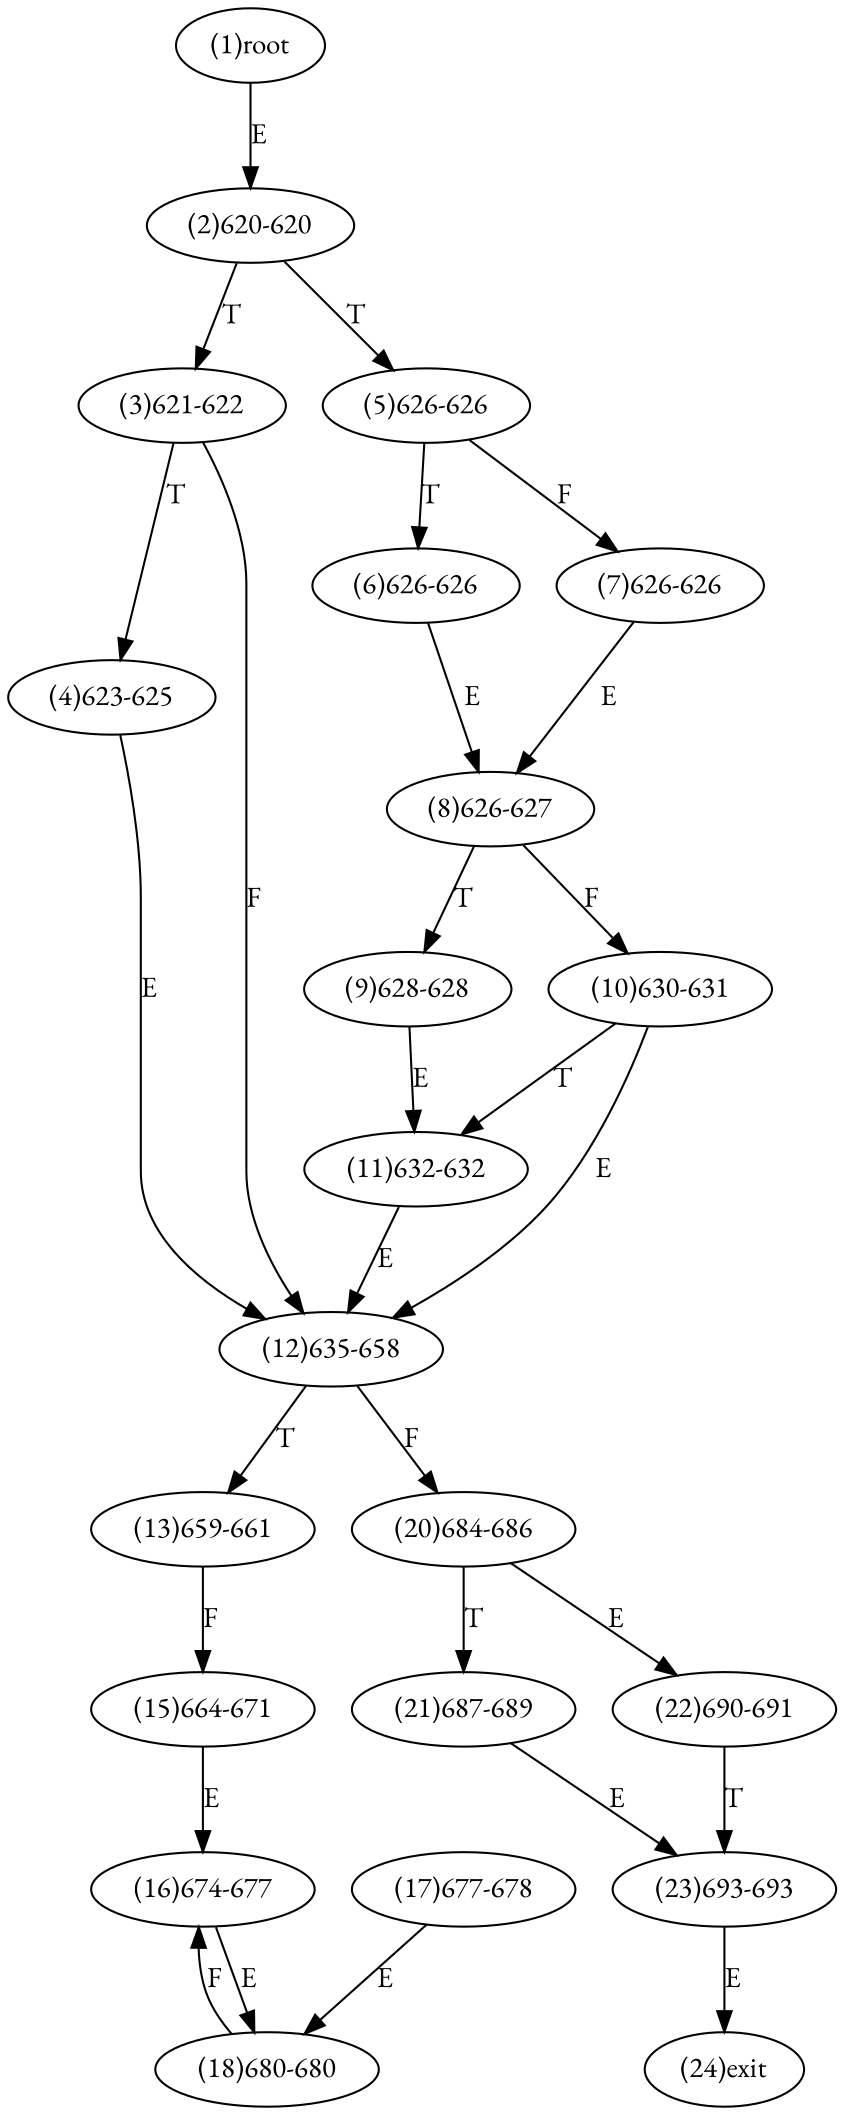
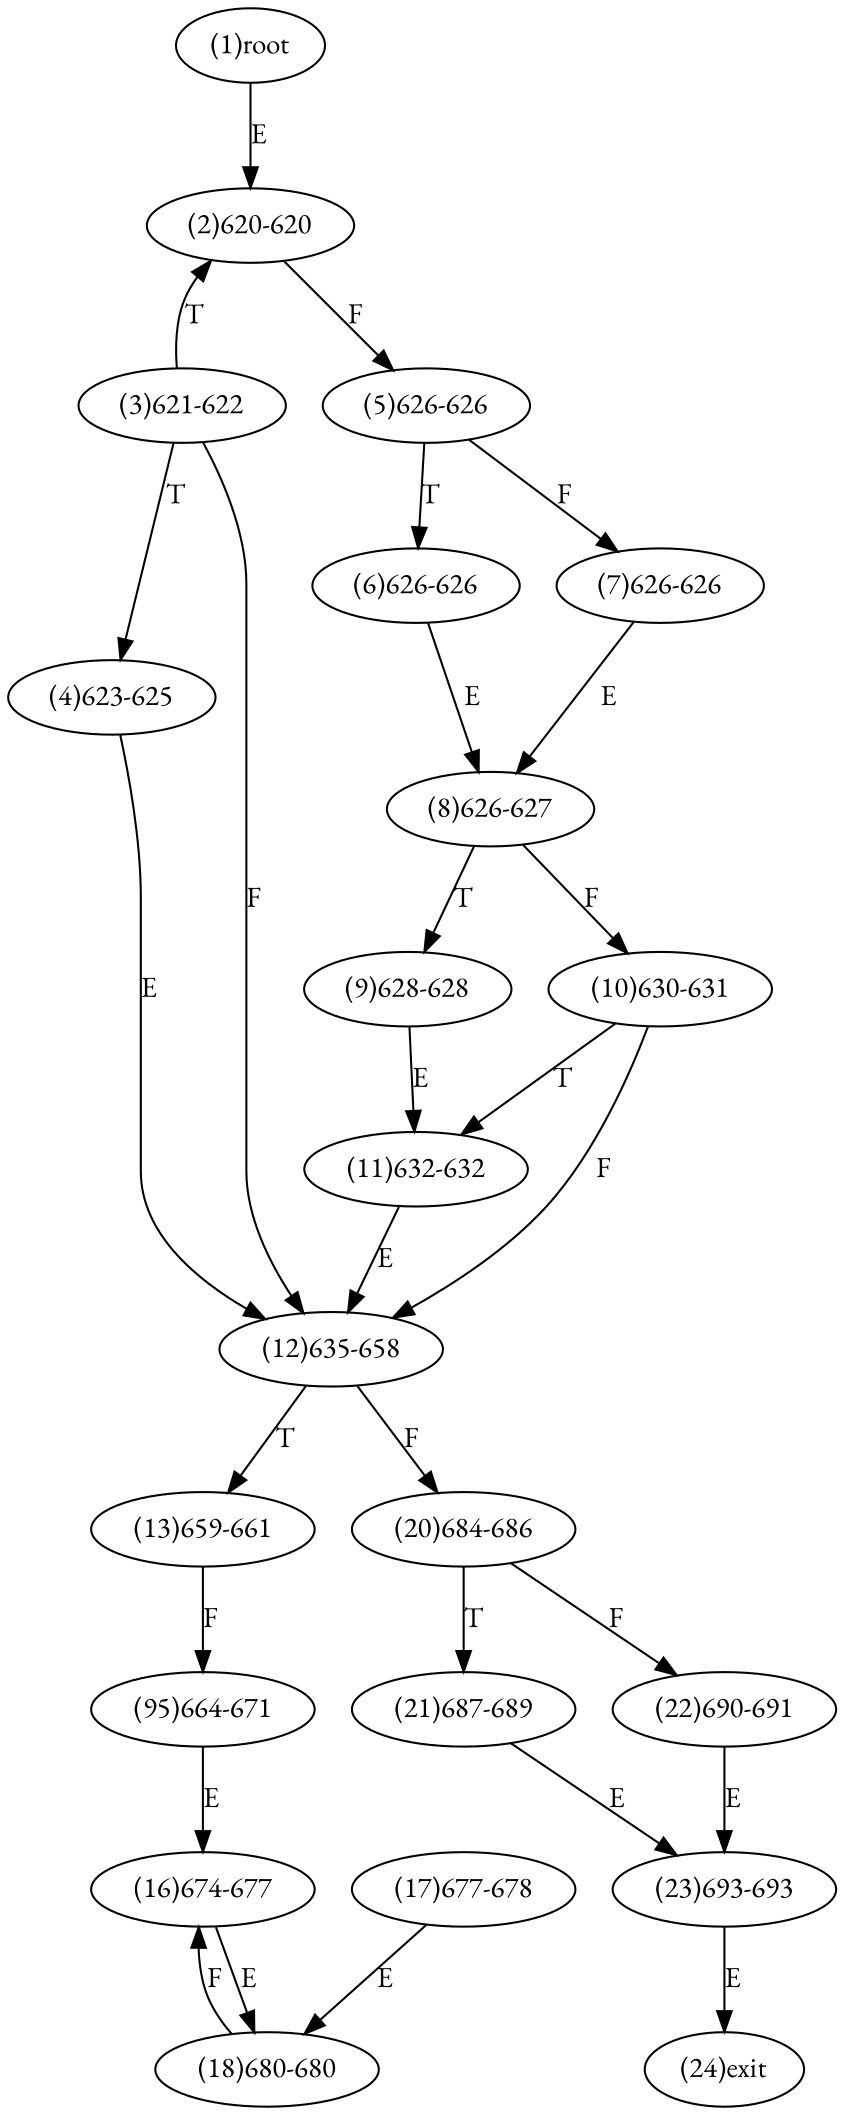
edge "(2)620-620" -> "(3)621-622": reversed
edge "(2)620-620" -> "(5)626-626": label "T" -> "F"
edge "(10)630-631" -> "(12)635-658": label "E" -> "F"
edge "(20)684-686" -> "(22)690-691": label "E" -> "F"
node "(15)664-671": label "(15)664-671" -> "(95)664-671"
edge "(22)690-691" -> "(23)693-693": label "T" -> "E"
